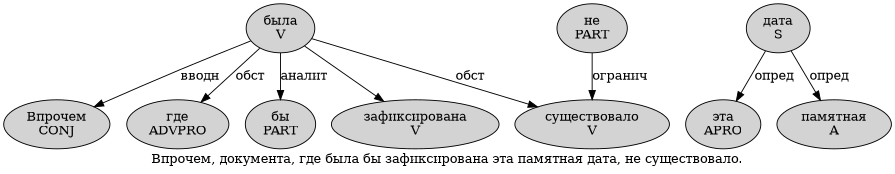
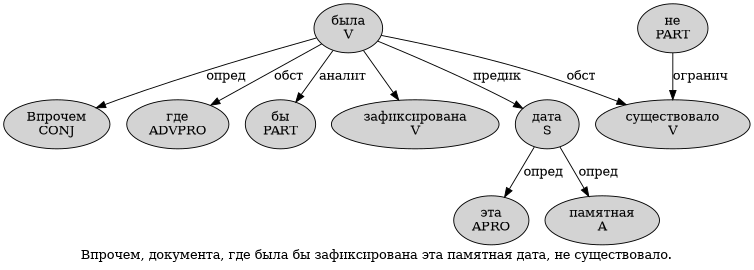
edge "была V" -> "дата S": added, label "предик"
edge "была V" -> "Впрочем CONJ": label "вводн" -> "опред"
